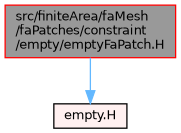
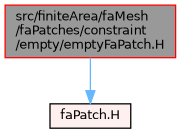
node "empty.H": label "empty.H" -> "faPatch.H"
